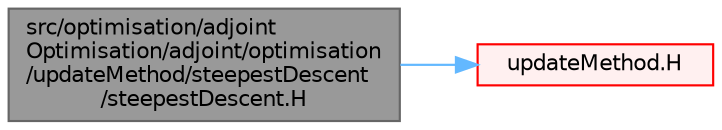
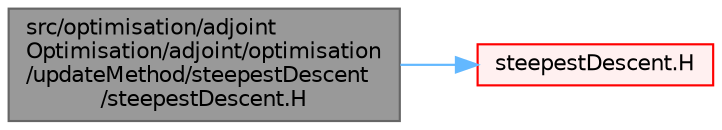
node "updateMethod.H": label "updateMethod.H" -> "steepestDescent.H"
